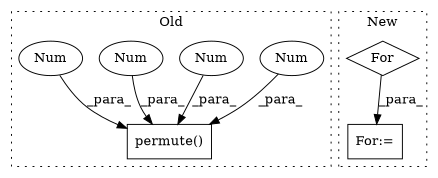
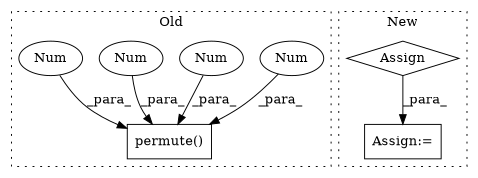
node "For": label "For" -> "Assign"
node "For:=": label "For:=" -> "Assign:="
